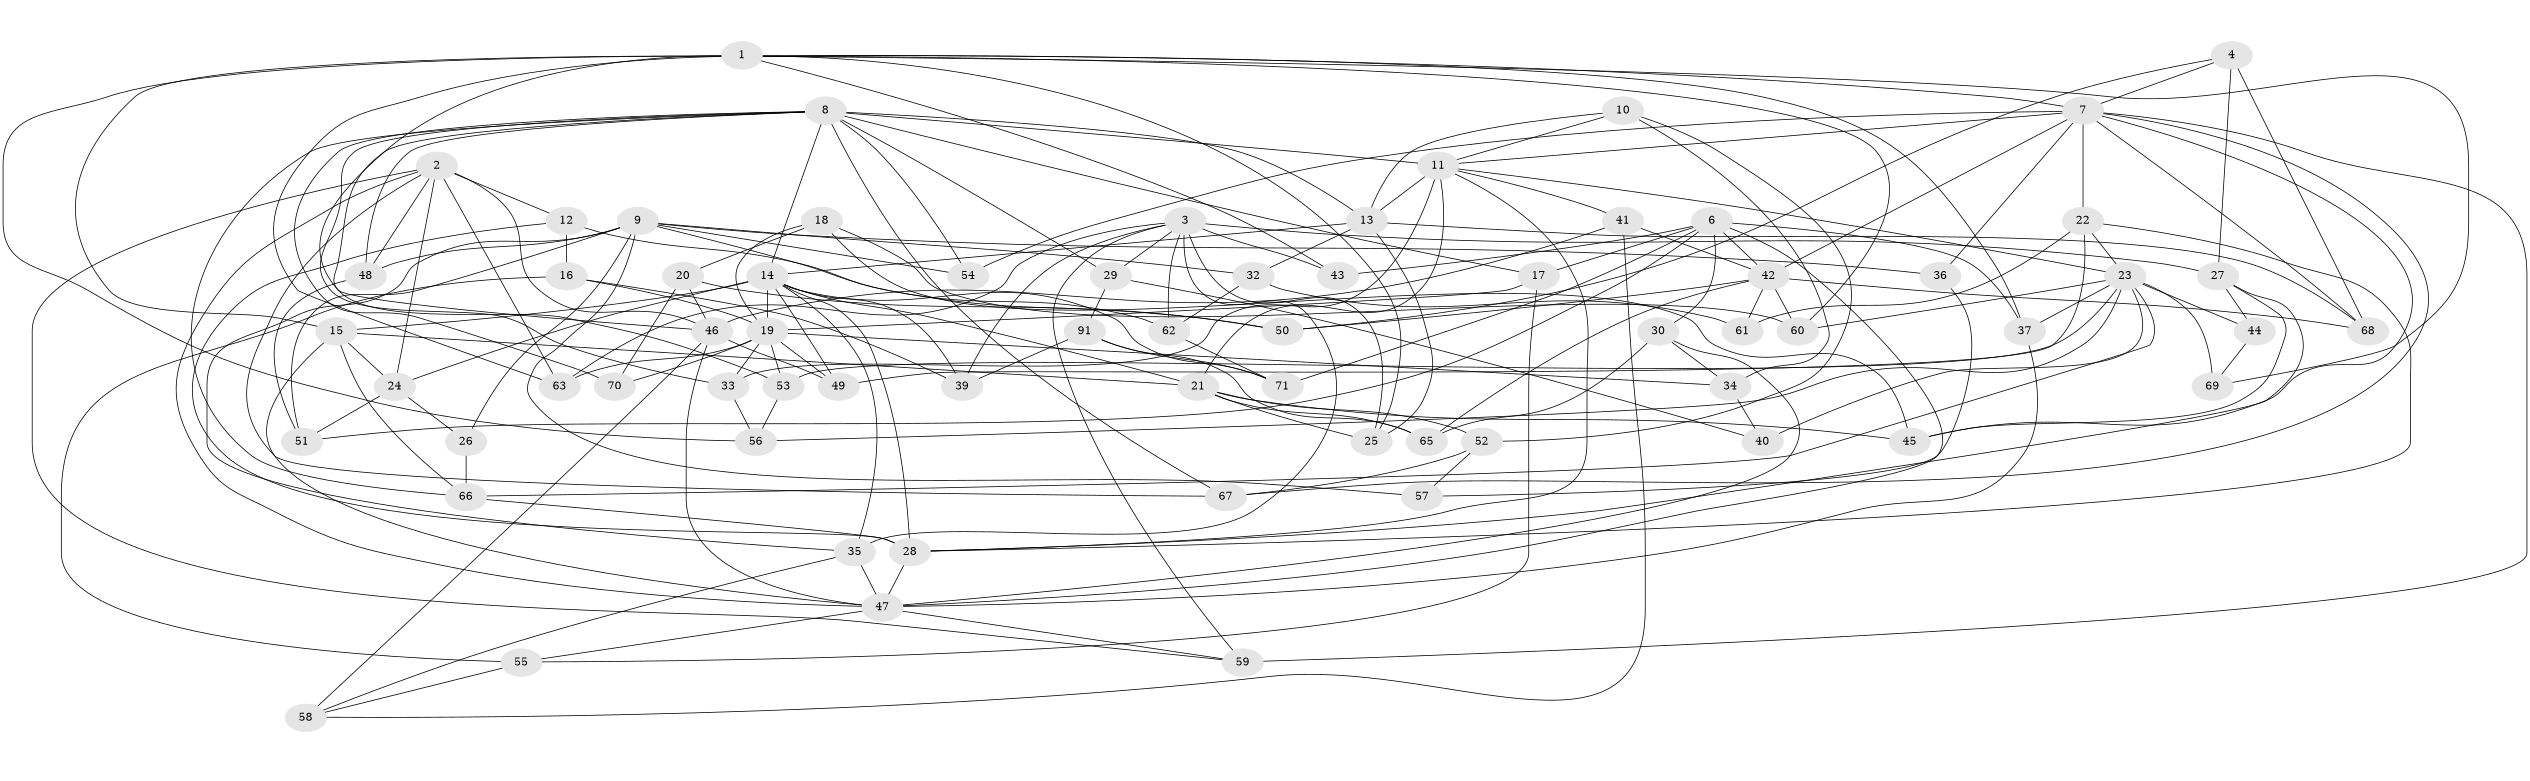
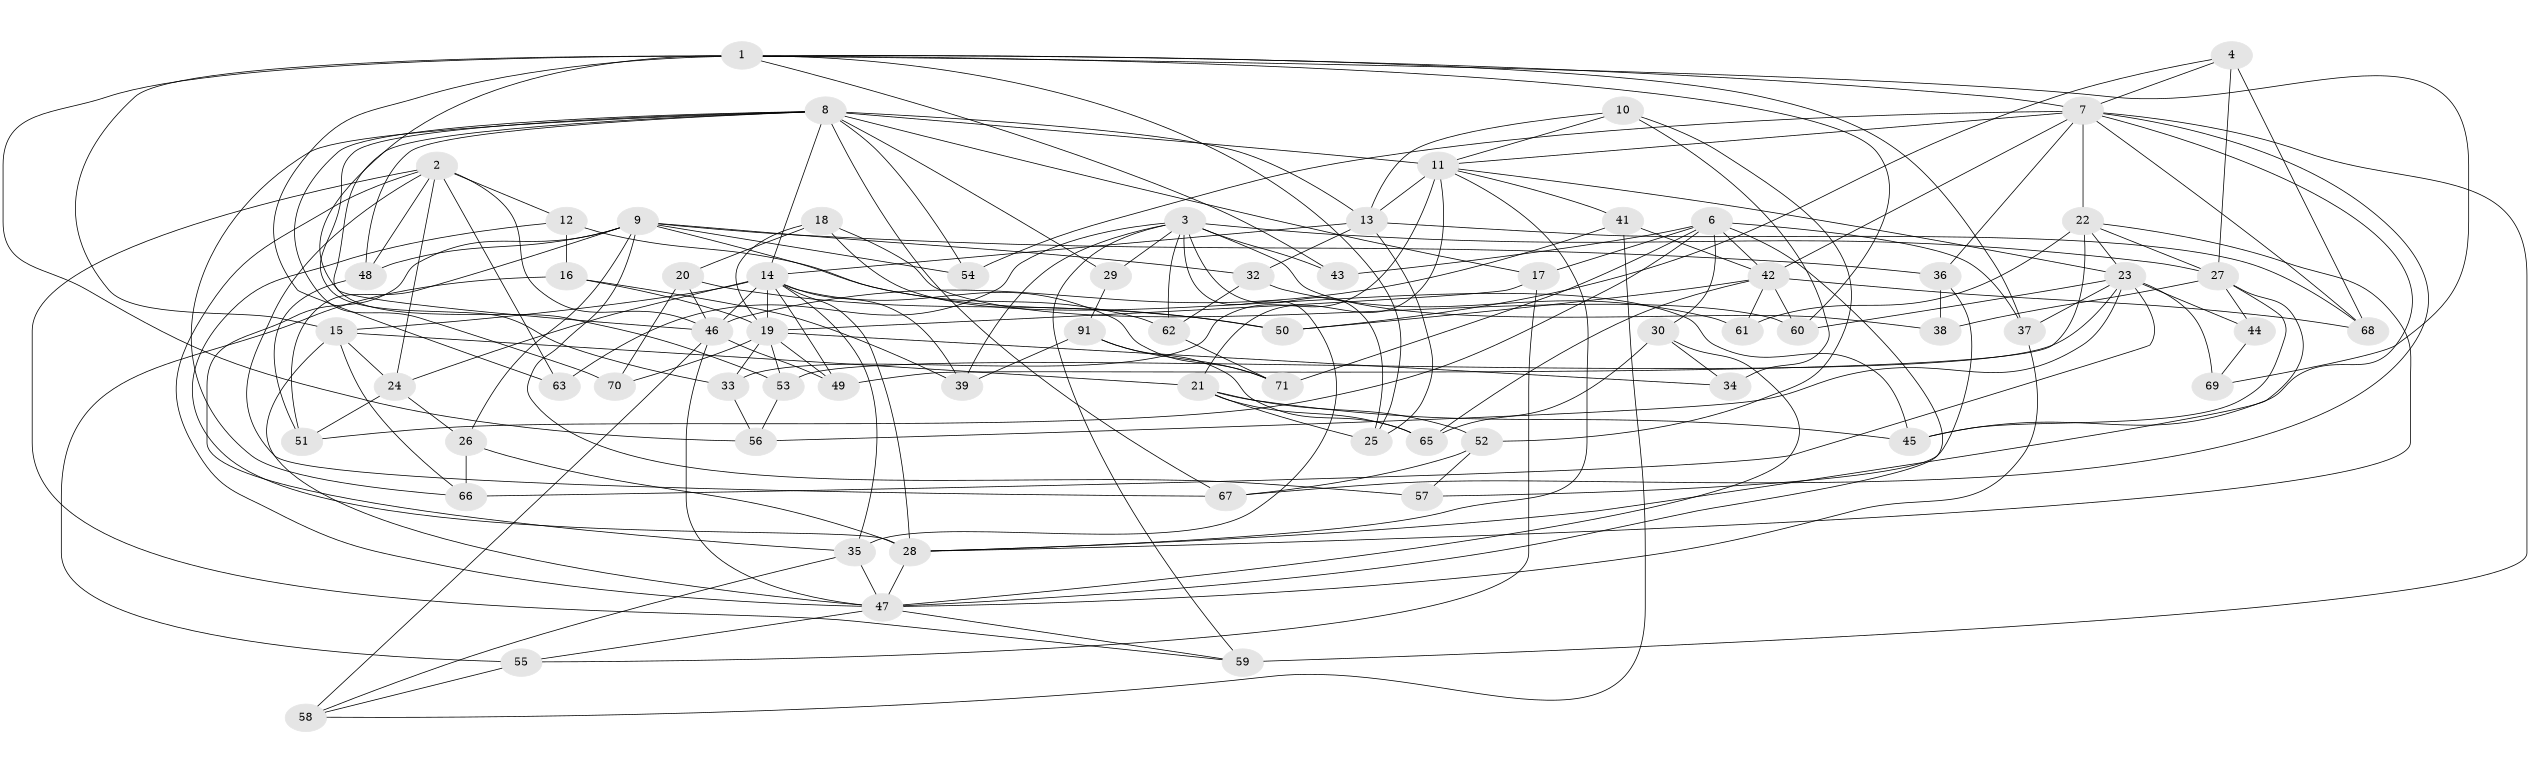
edge "22" -- "27": added
node "38": added
edge "14" -- "21": now "14" -- "46"
edge "19" -- "63": removed
node "40": removed
edge "66" -- "28": now "26" -- "28"
